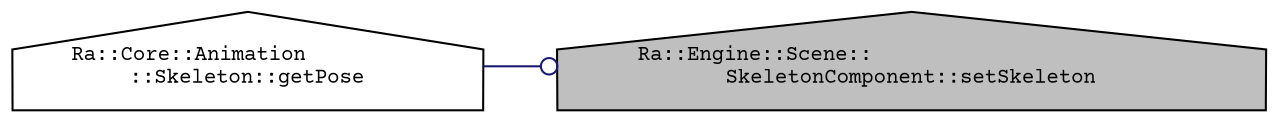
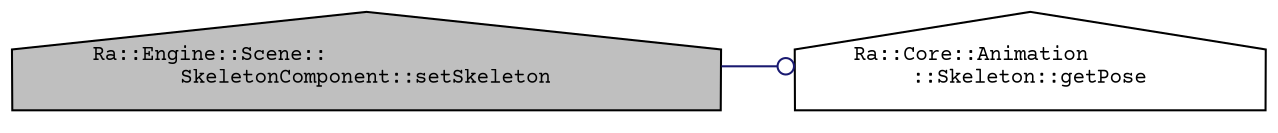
edge "Ra::Core::Animation ::Skeleton::getPose" -> "Ra::Engine::Scene:: SkeletonComponent::setSkeleton": reversed
